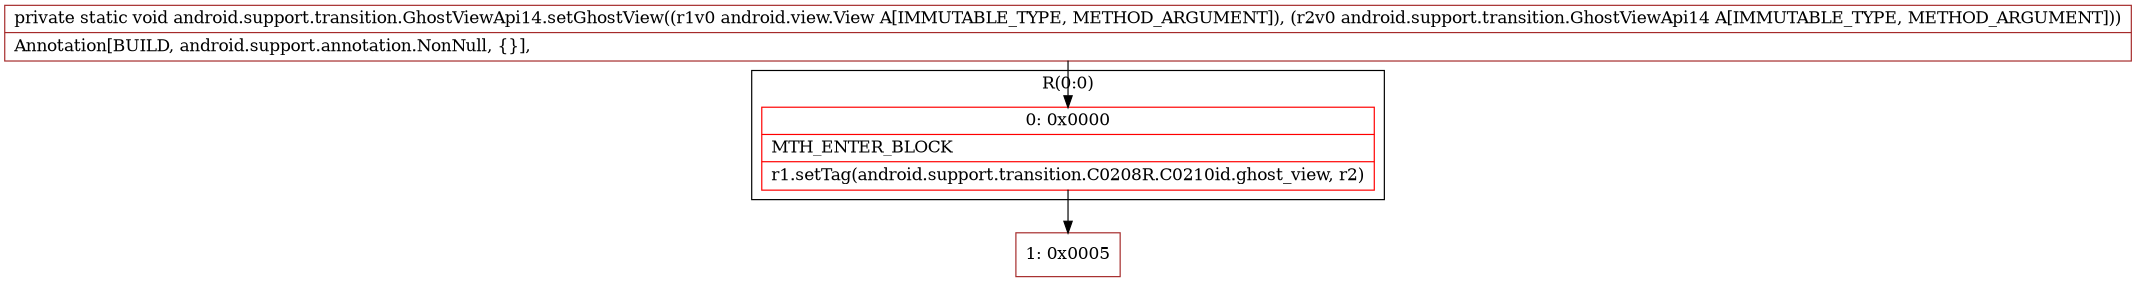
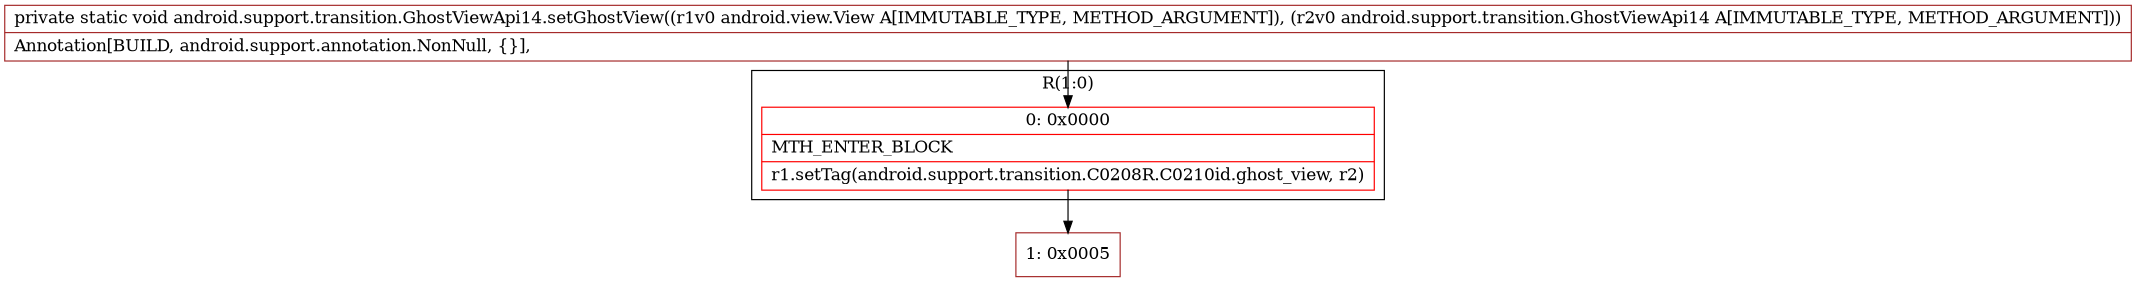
cluster "R(0:0)": label "R(0:0)" -> "R(1:0)"
